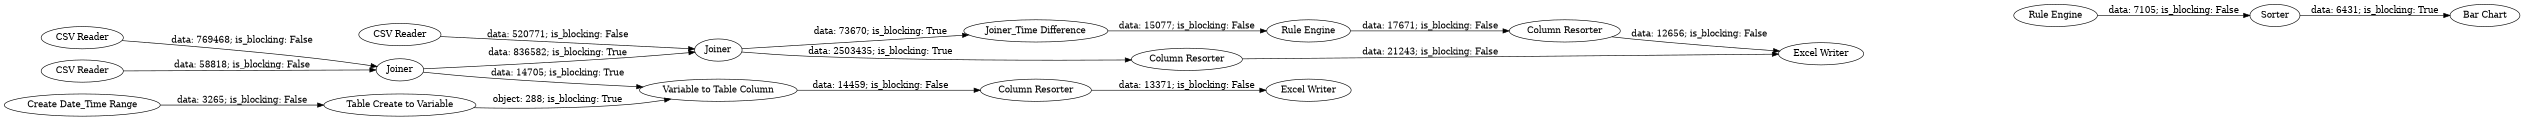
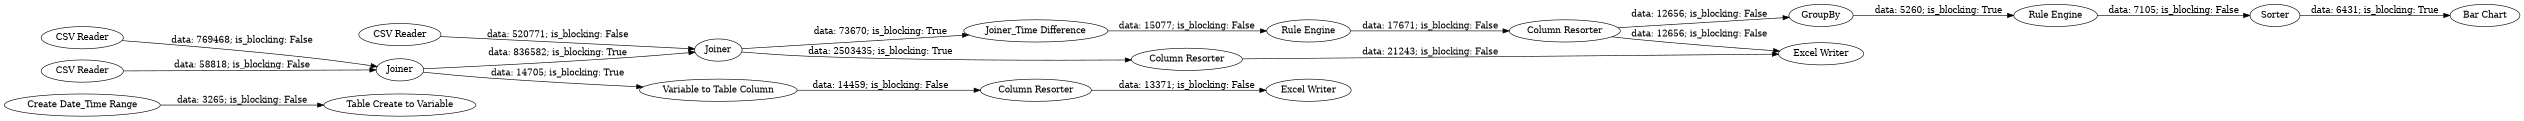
node "GroupBy": added
edge "Table Create to Variable" -> "Variable to Table Column": removed, label "object: 288; is_blocking: True"
